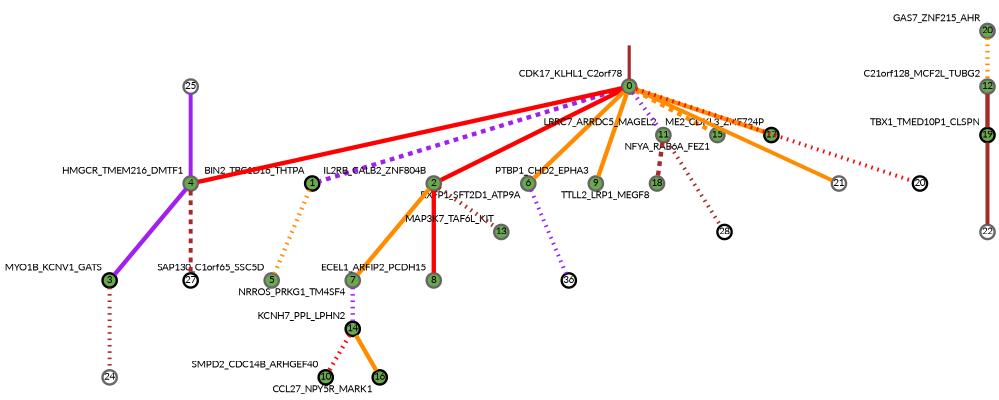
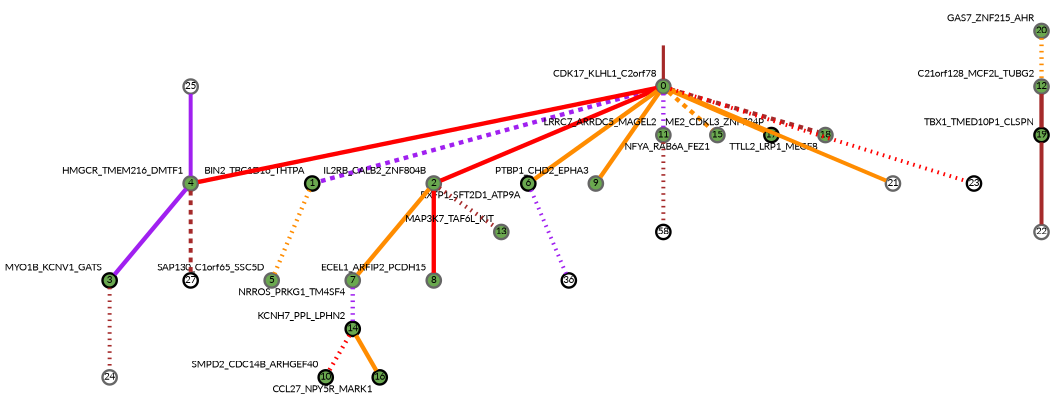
edge "11 LRRC7_ARRDC5_MAGEL2" -> "18 TTLL2_LRP1_MEGF8": now "0 CDK17_KLHL1_C2orf78" -> "18 TTLL2_LRP1_MEGF8"
node "6 RXFP1_SFT2D1_ATP9A": color gray40 -> black
node "20": label "20" -> "23"
node "28": label "28" -> "58"
